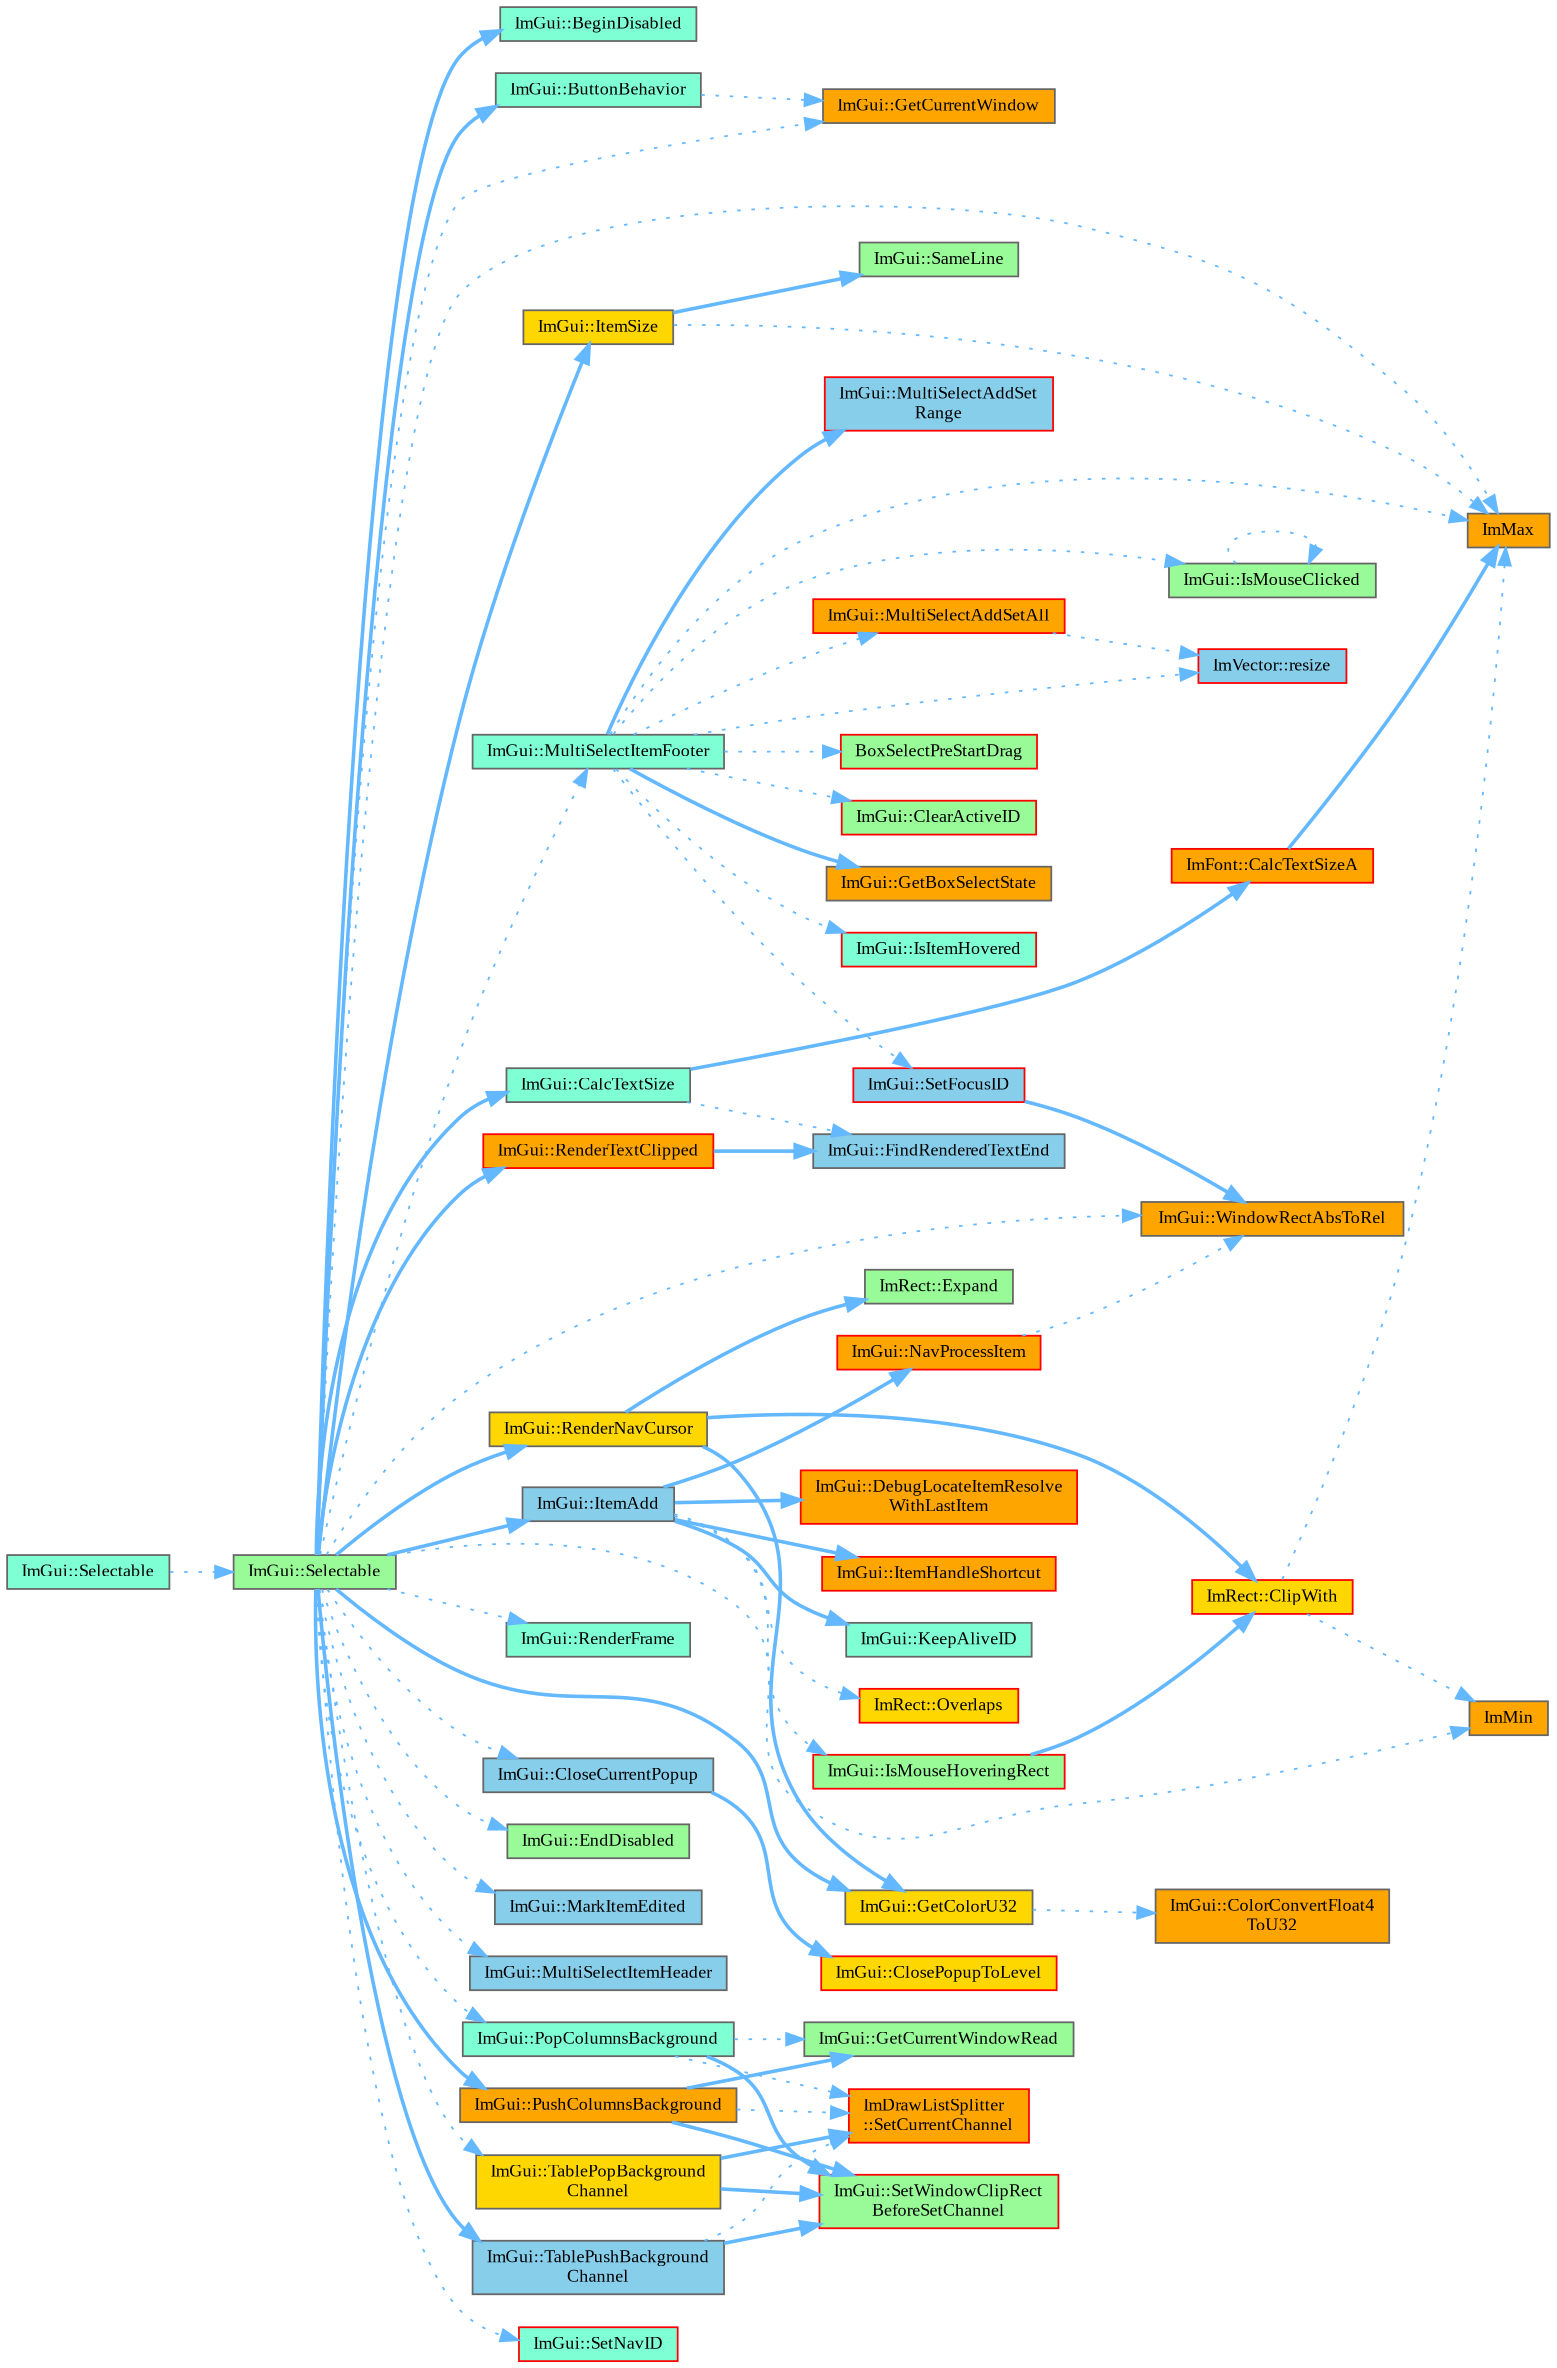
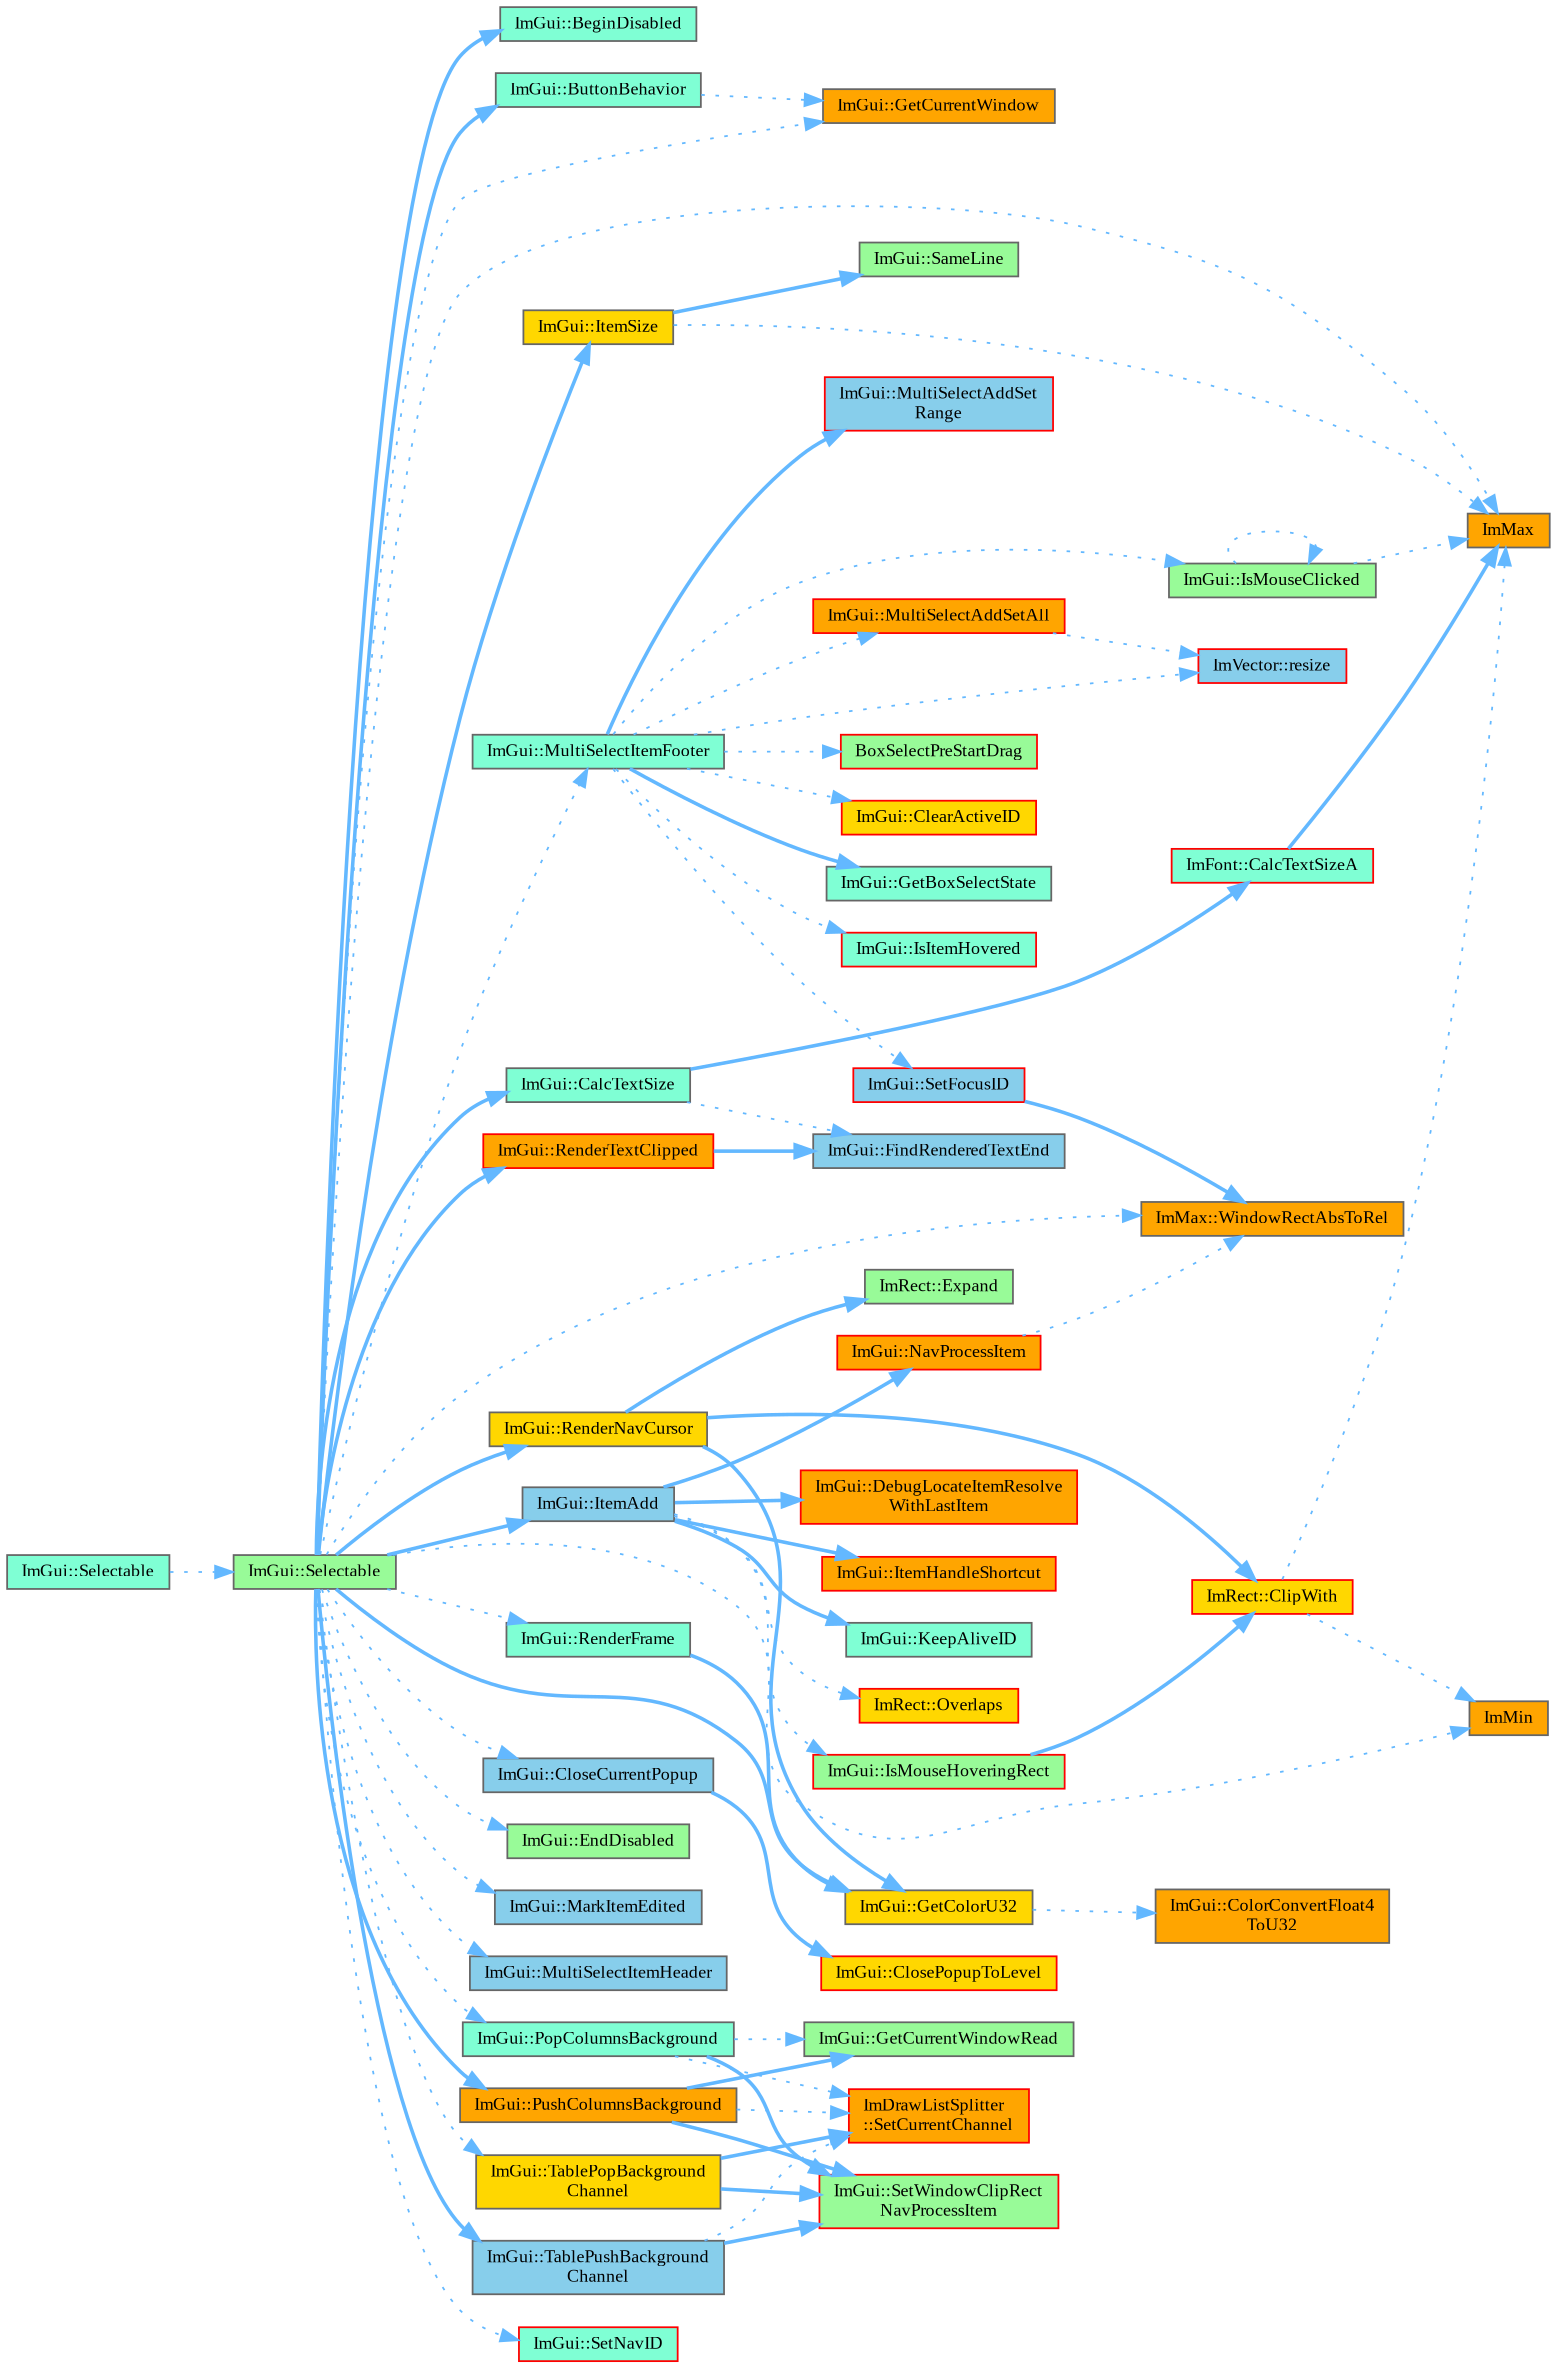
edge "ImGui::MultiSelectItemFooter" -> "ImMax": now "ImGui::IsMouseClicked" -> "ImMax"
node "ImGui::ClearActiveID": fillcolor palegreen -> gold
node "ImFont::CalcTextSizeA": fillcolor orange -> aquamarine
node "ImGui::GetBoxSelectState": fillcolor orange -> aquamarine
node "ImGui::WindowRectAbsToRel": label "ImGui::WindowRectAbsToRel" -> "ImMax::WindowRectAbsToRel"
edge "ImGui::RenderFrame" -> "ImGui::GetColorU32": added
node "ImGui::SetWindowClipRect BeforeSetChannel": label "ImGui::SetWindowClipRect BeforeSetChannel" -> "ImGui::SetWindowClipRect NavProcessItem"
